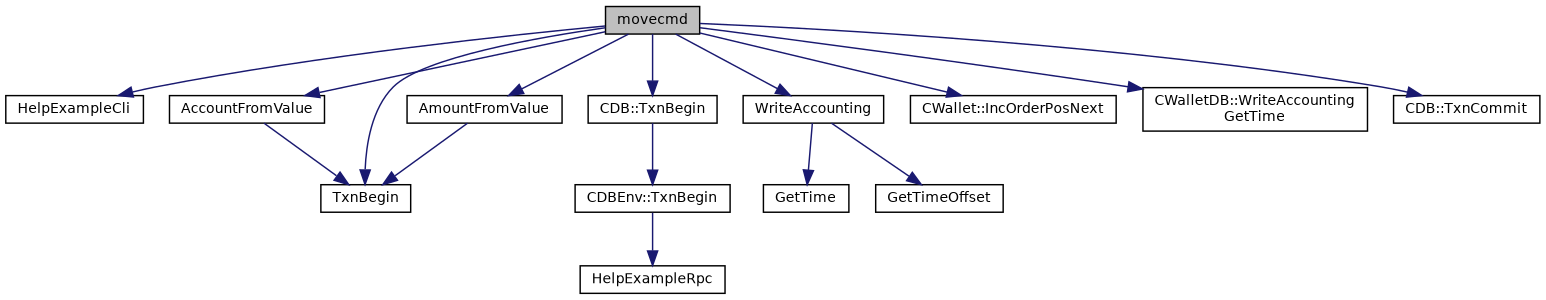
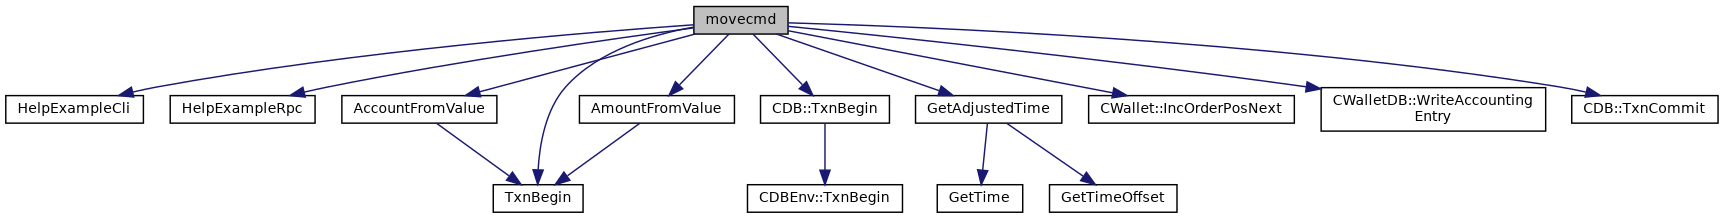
node "WriteAccounting": label "WriteAccounting" -> "GetAdjustedTime"
node "CWalletDB::WriteAccounting GetTime": label "CWalletDB::WriteAccounting GetTime" -> "CWalletDB::WriteAccounting Entry"
edge "CDBEnv::TxnBegin" -> "HelpExampleRpc": now "movecmd" -> "HelpExampleRpc"
